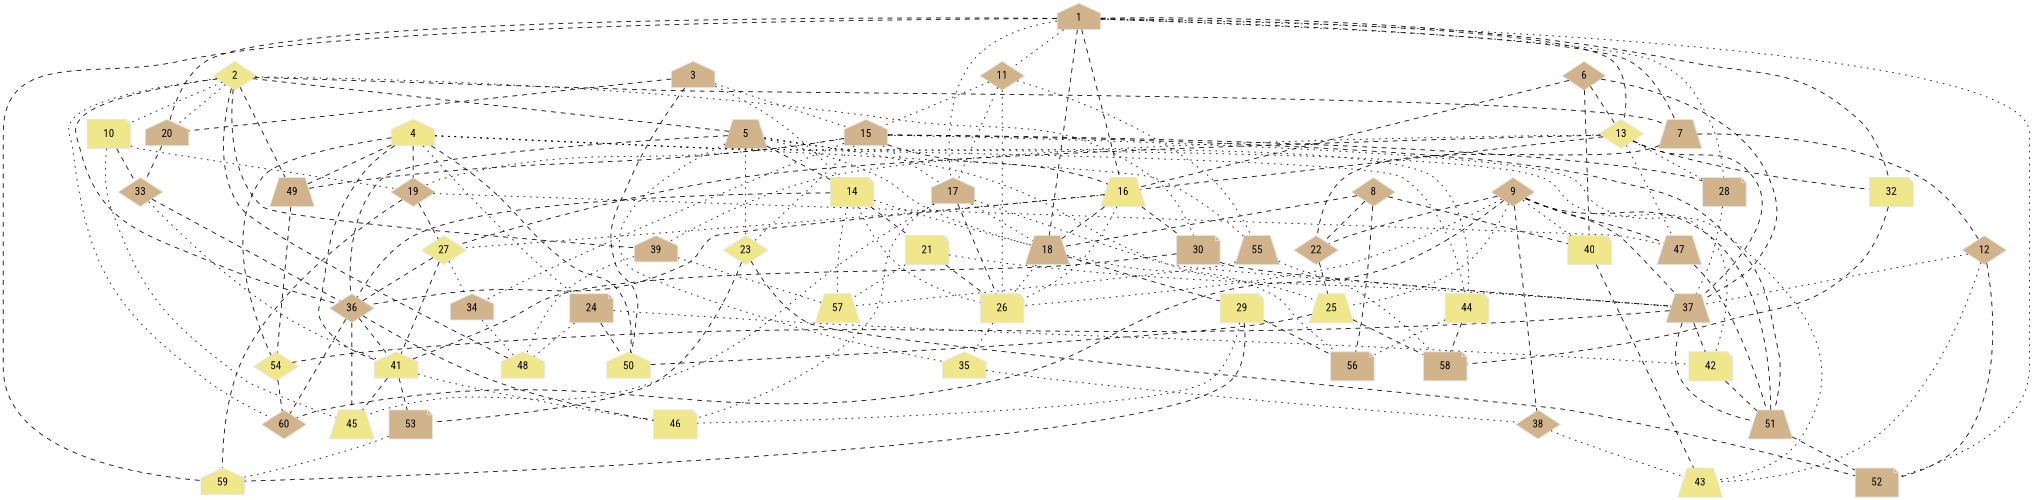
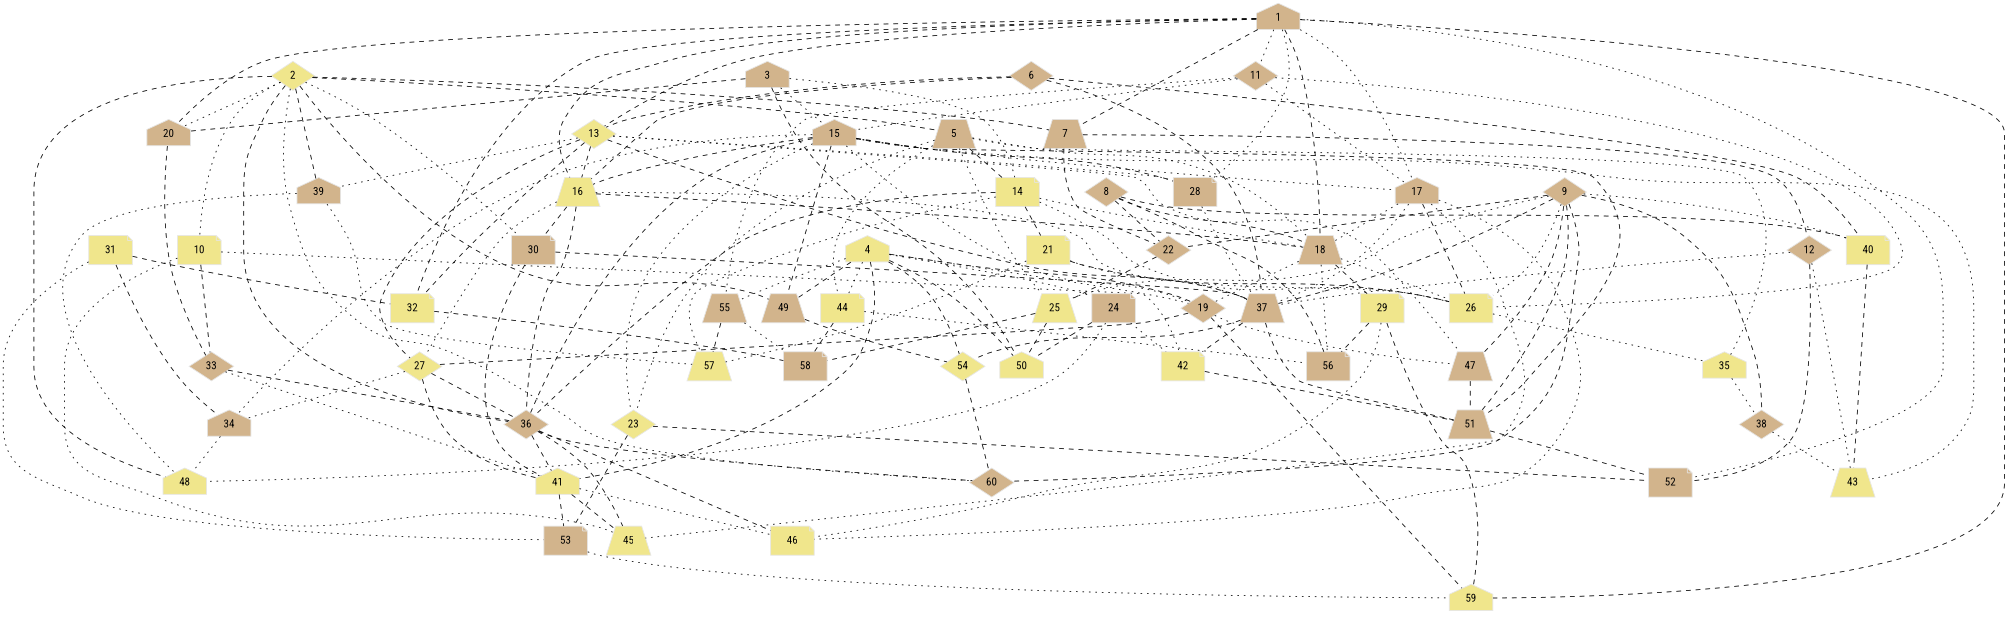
edge "5" -- "36": now "15" -- "36"
node "31": added
edge "18" -- "19": added
edge "55" -- "57": style dotted -> dashed
